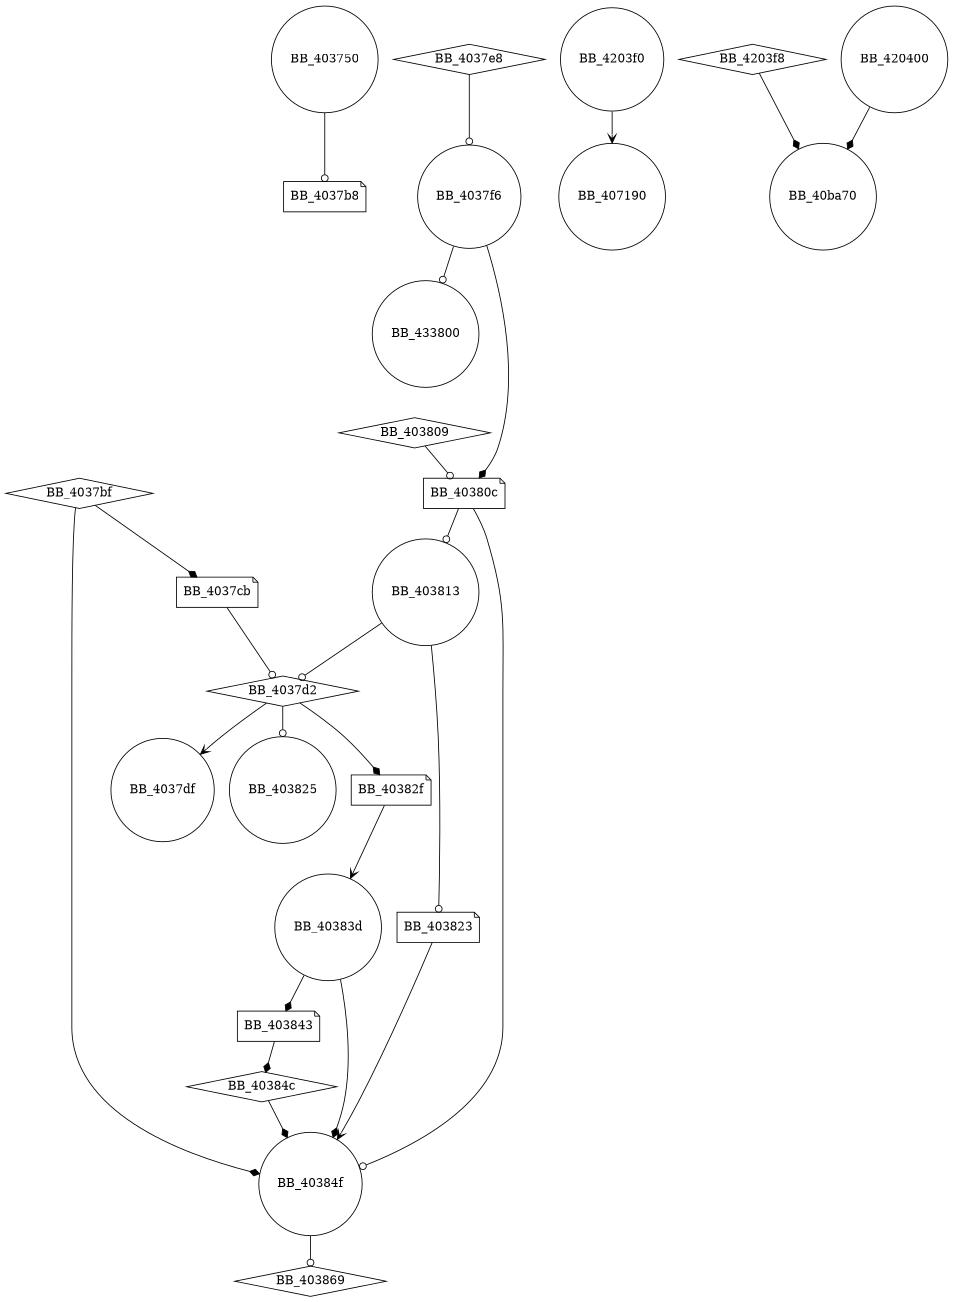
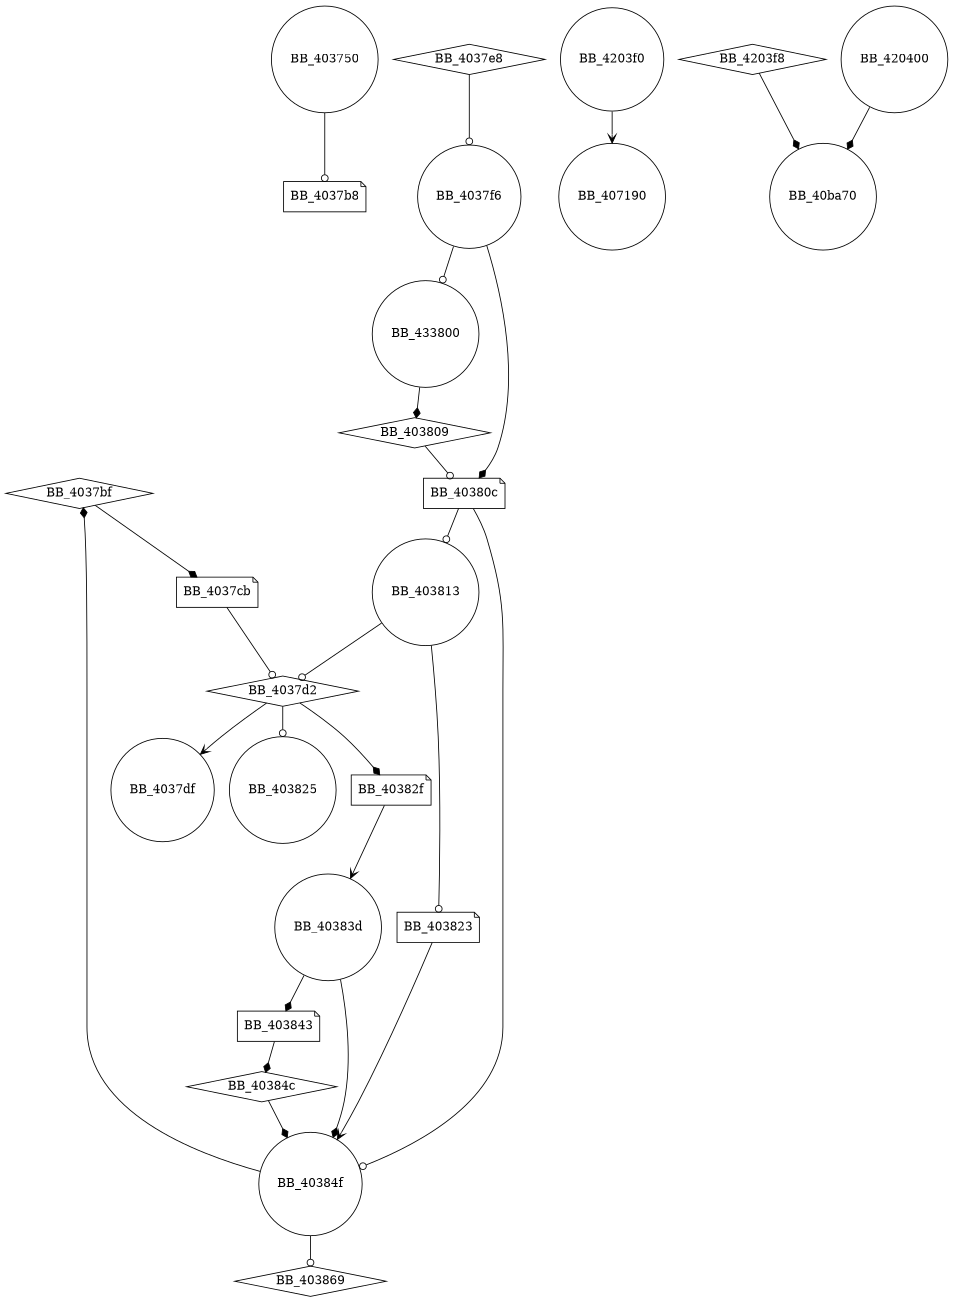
edge "BB_433800" -> "BB_403809": added
edge "BB_4037bf" -> "BB_40384f": reversed
